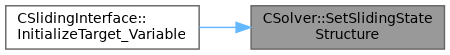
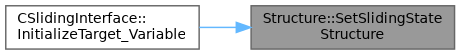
node "CSolver::SetSlidingState Structure": label "CSolver::SetSlidingState Structure" -> "Structure::SetSlidingState Structure"
